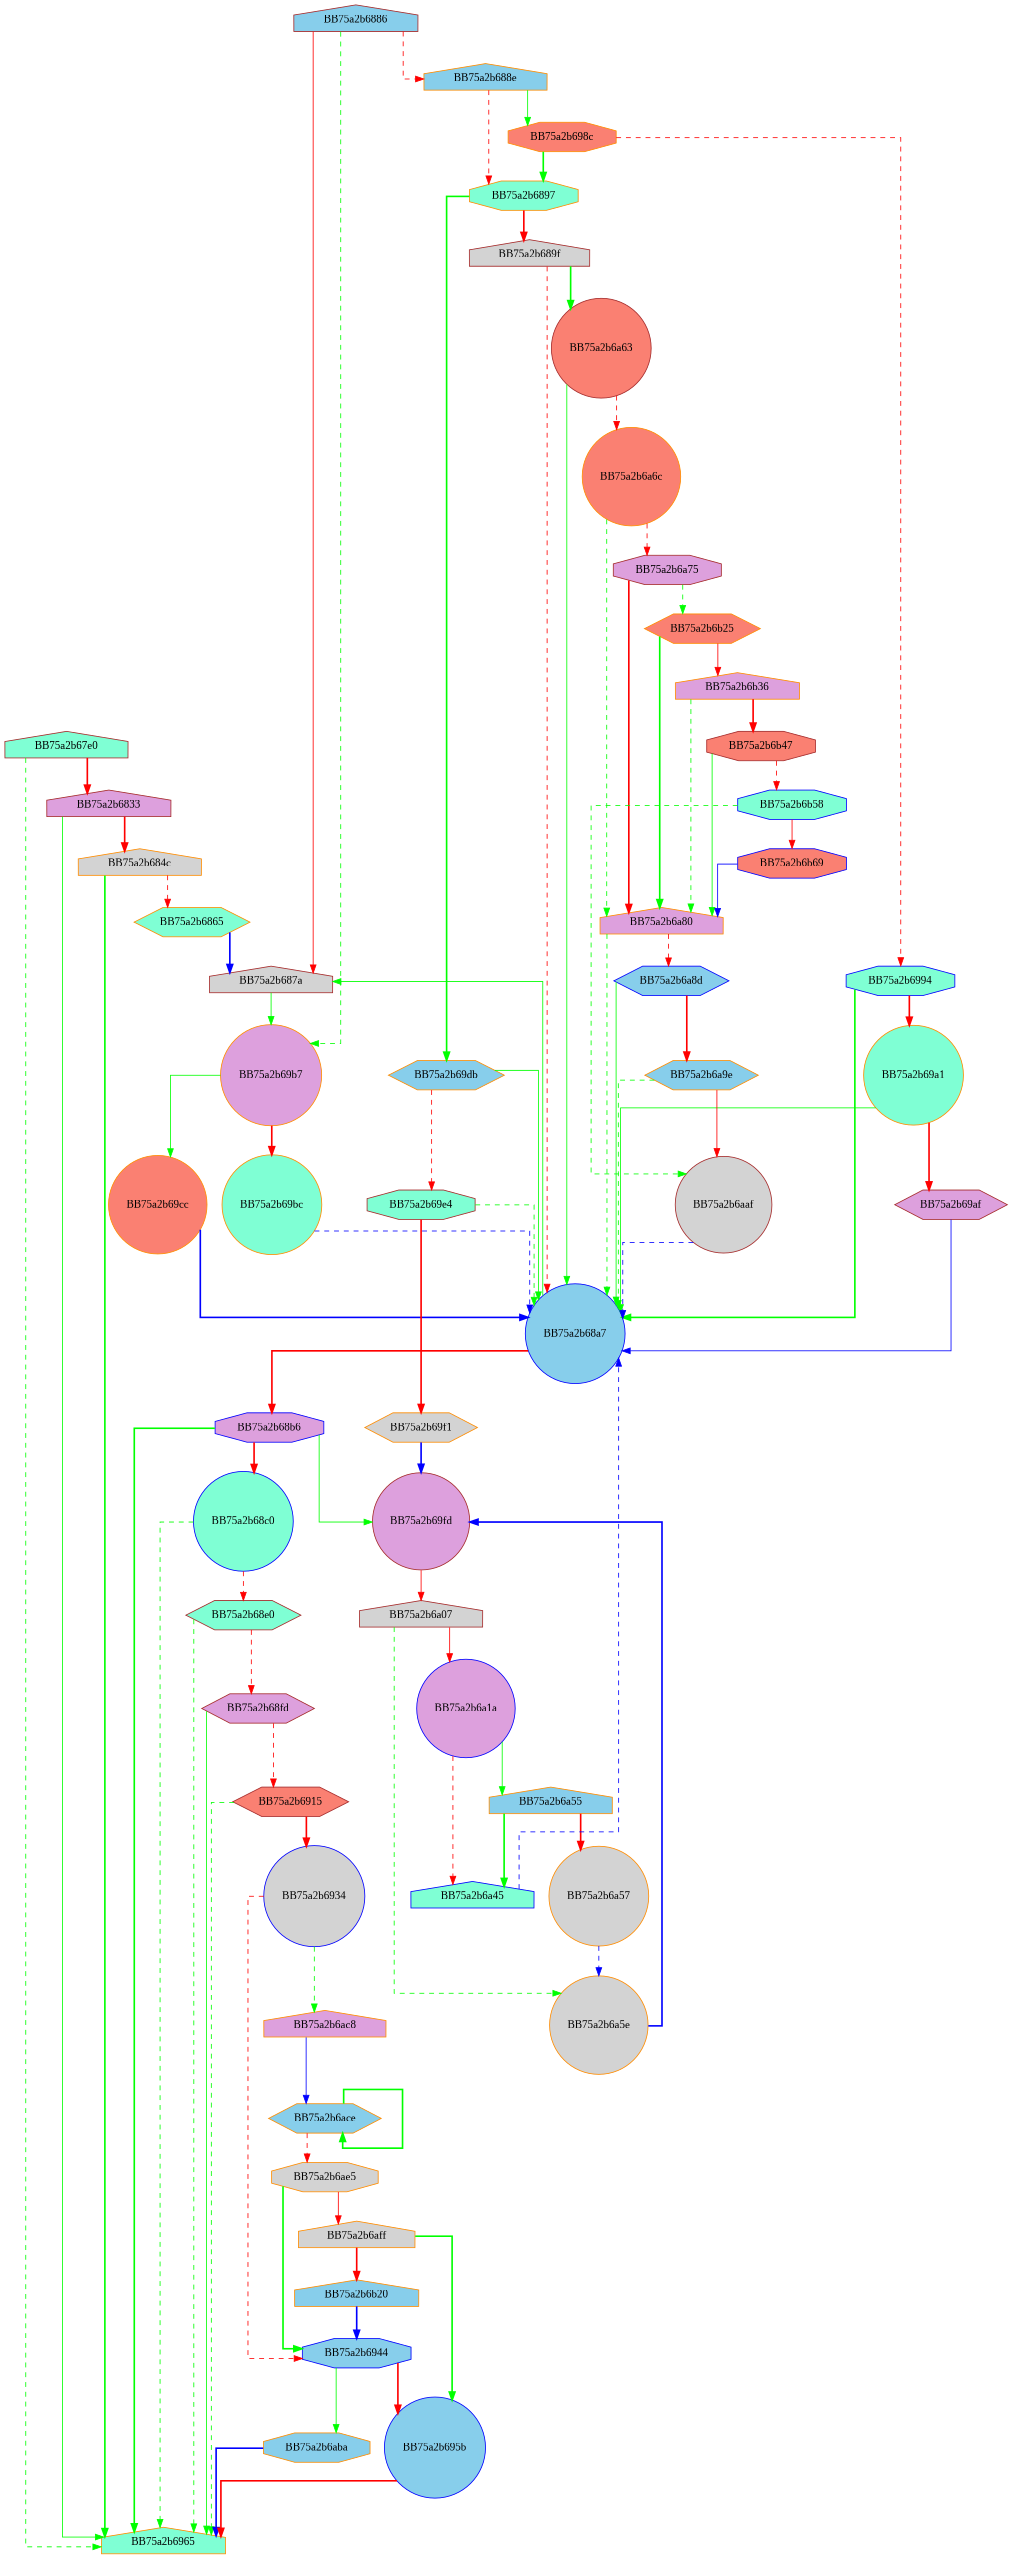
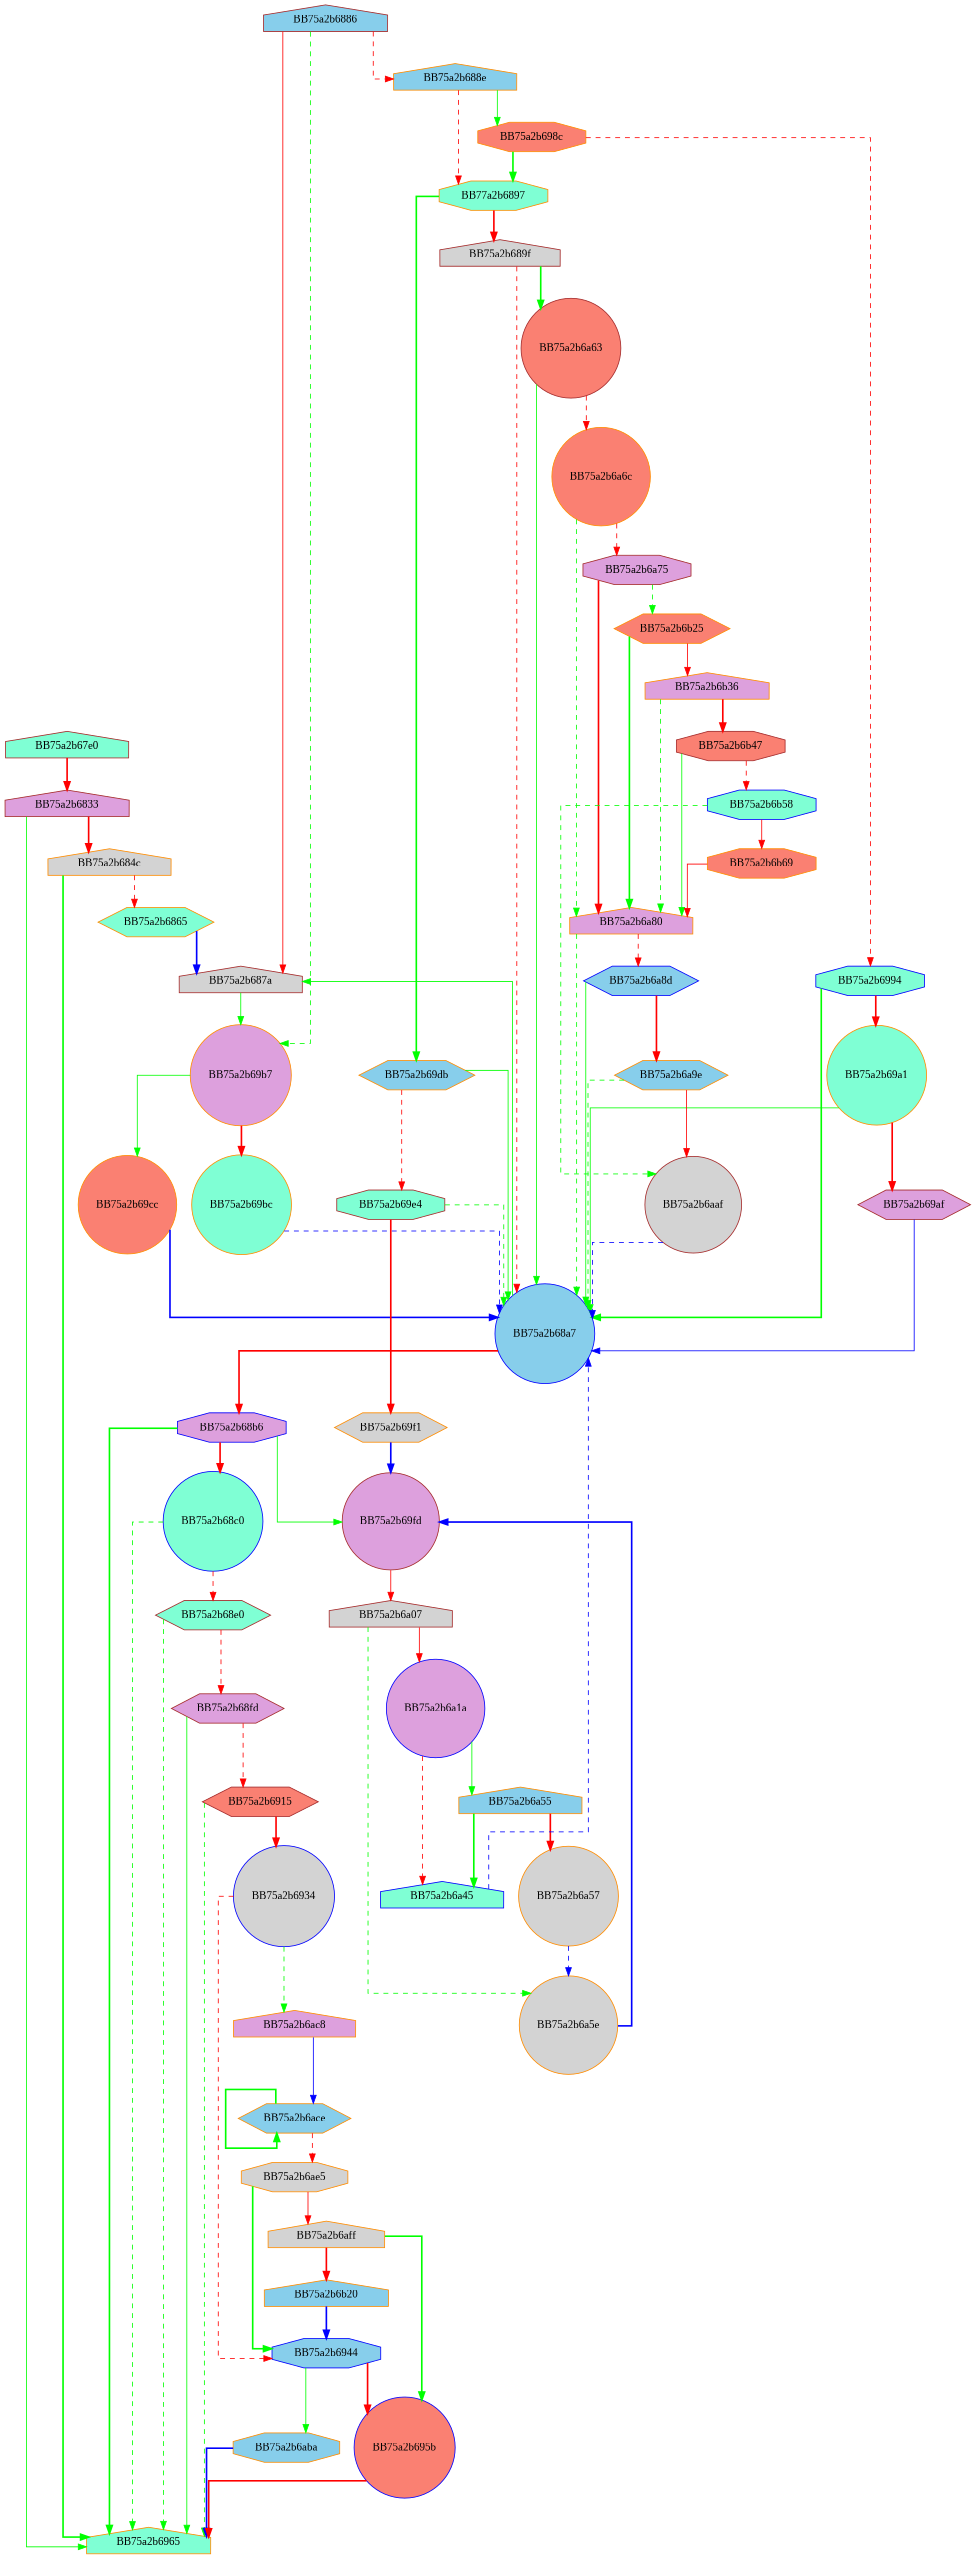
node "BB75a2b6897": label "BB75a2b6897" -> "BB77a2b6897"
node "BB75a2b6b69": color blue -> darkorange
edge "BB75a2b6b69" -> "BB75a2b6a80": color blue -> red
edge "BB75a2b67e0" -> "BB75a2b6965": removed
node "BB75a2b695b": fillcolor skyblue -> salmon
